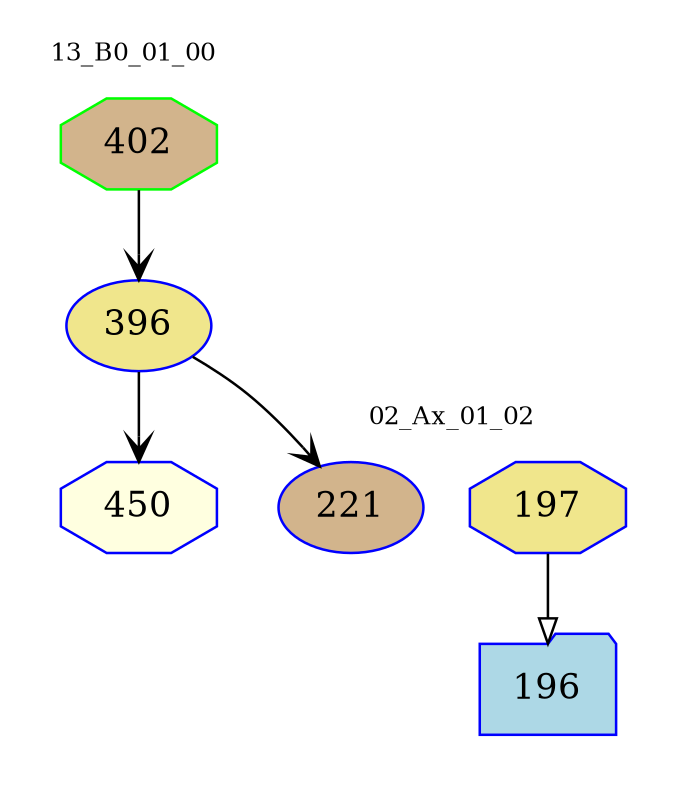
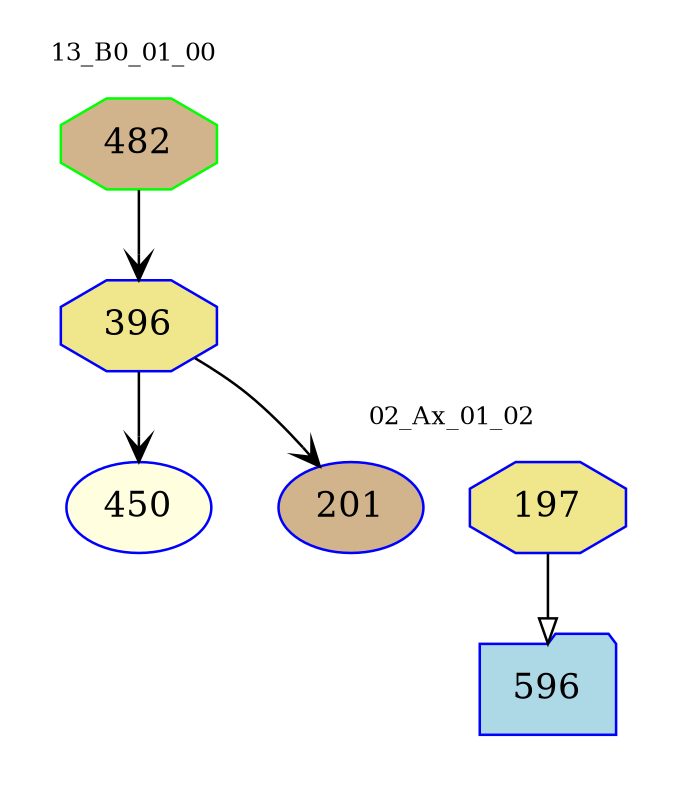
node "402": label "402" -> "482"
node "396": shape ellipse -> octagon
node "450": shape octagon -> ellipse
node "221": label "221" -> "201"
node "196": label "196" -> "596"
